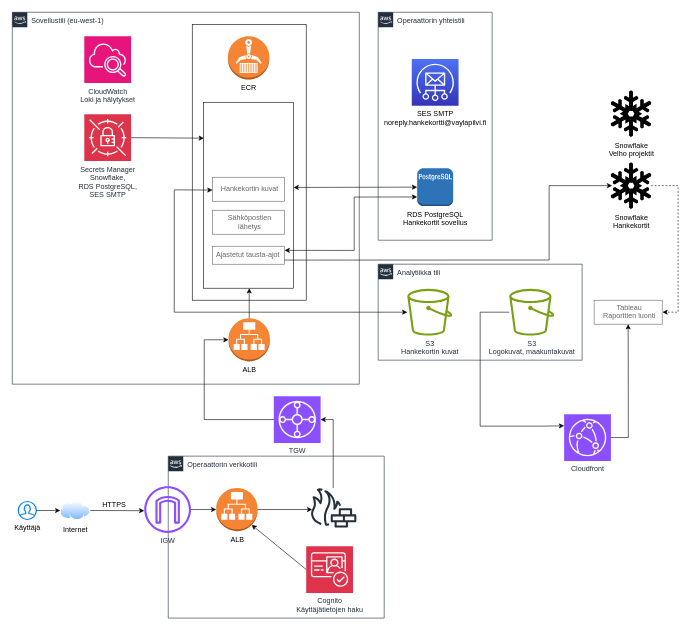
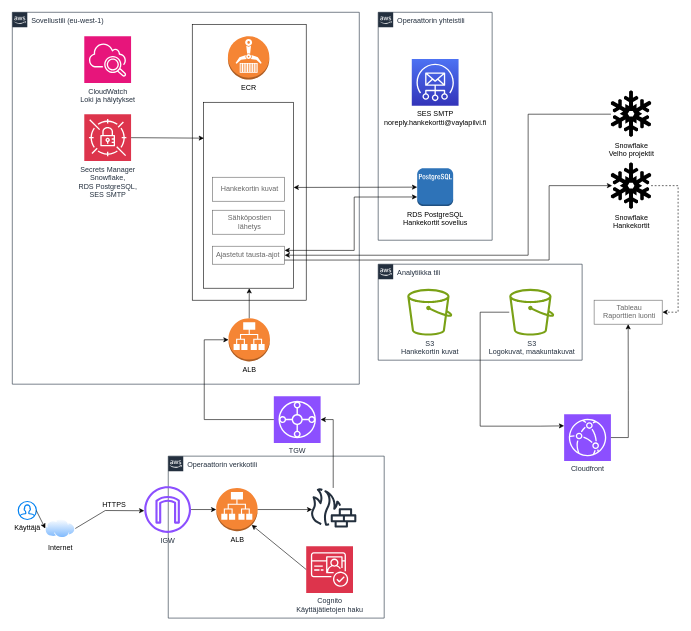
edge "Snowflake Velho projektit" -> "Ajastetut tausta-ajot": added
edge "Hankekortin kuvat" -- "S3 Hankekortin kuvat": removed
node "Internet": moved (75, 511) -> (60, 529)
